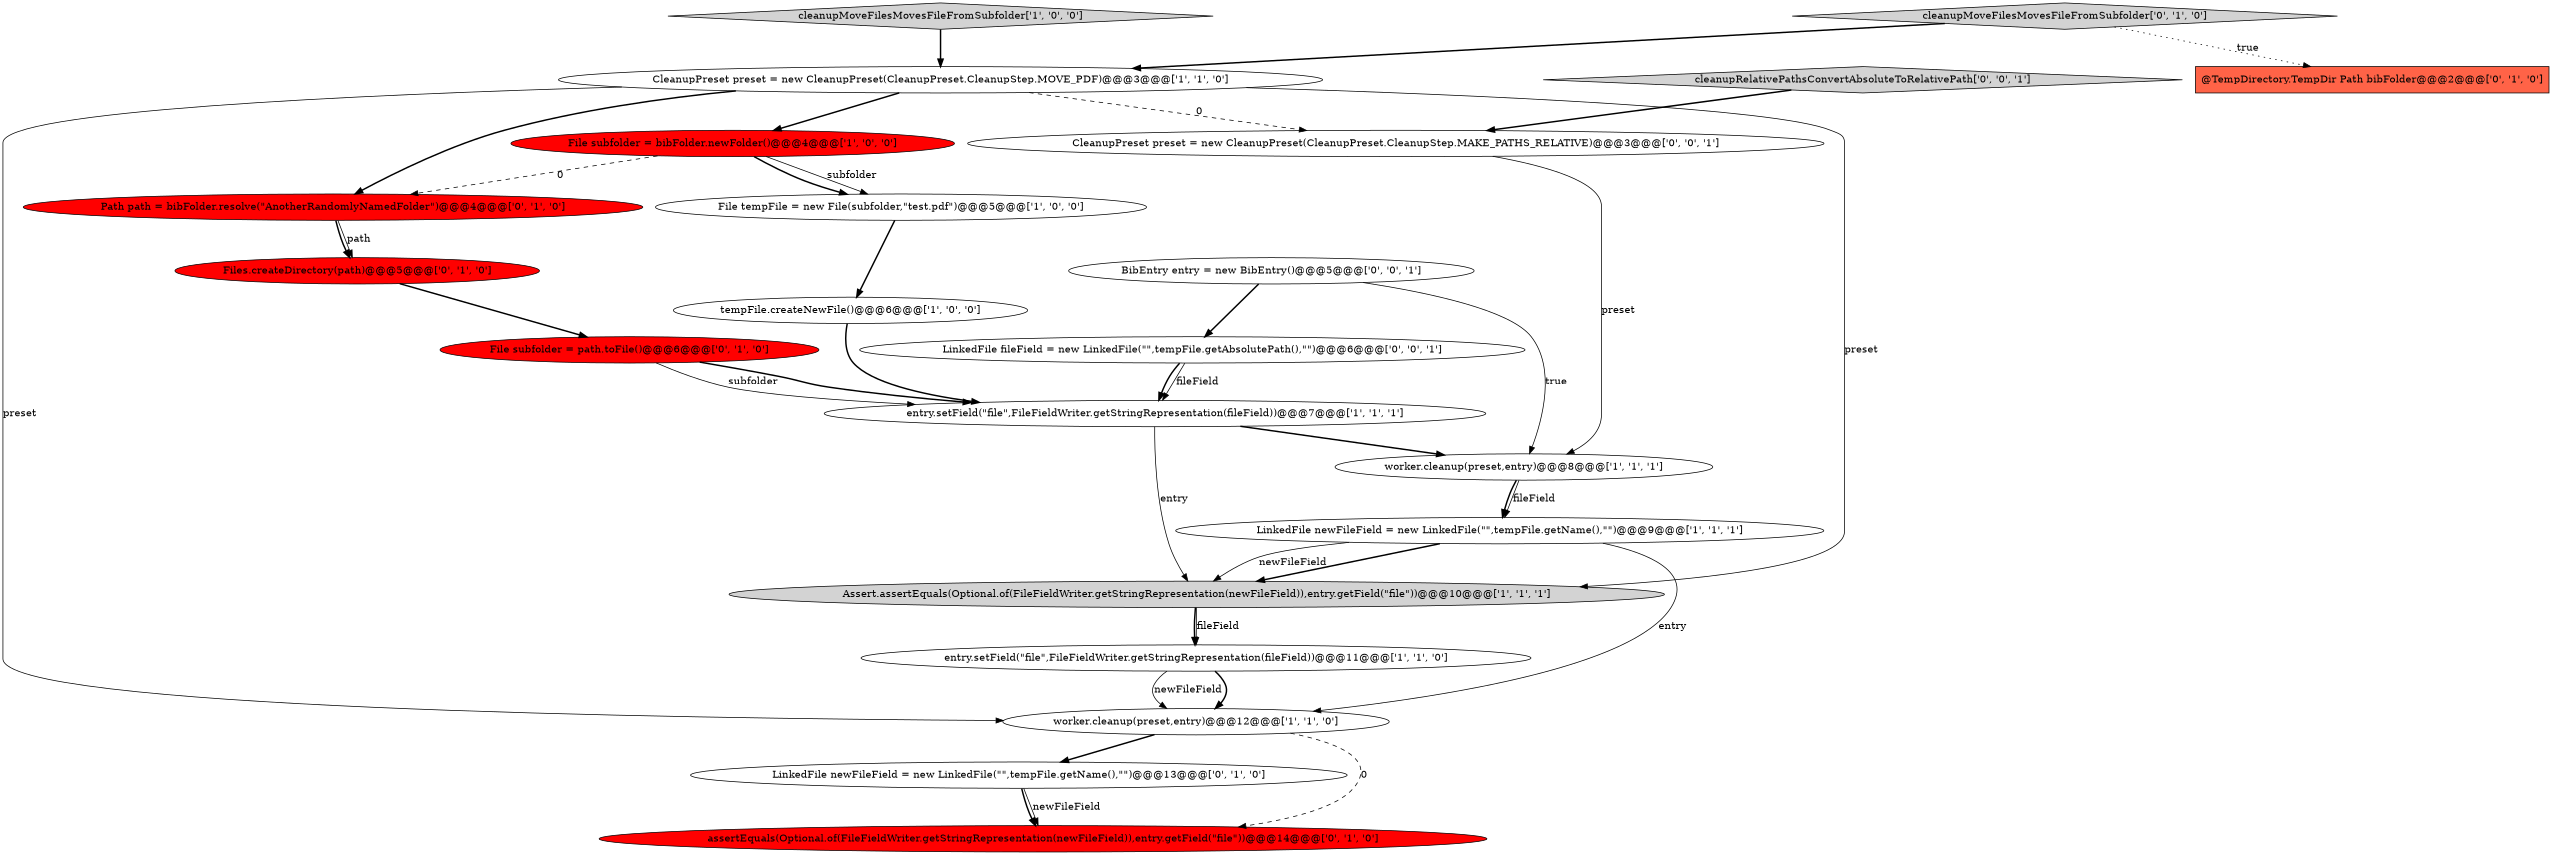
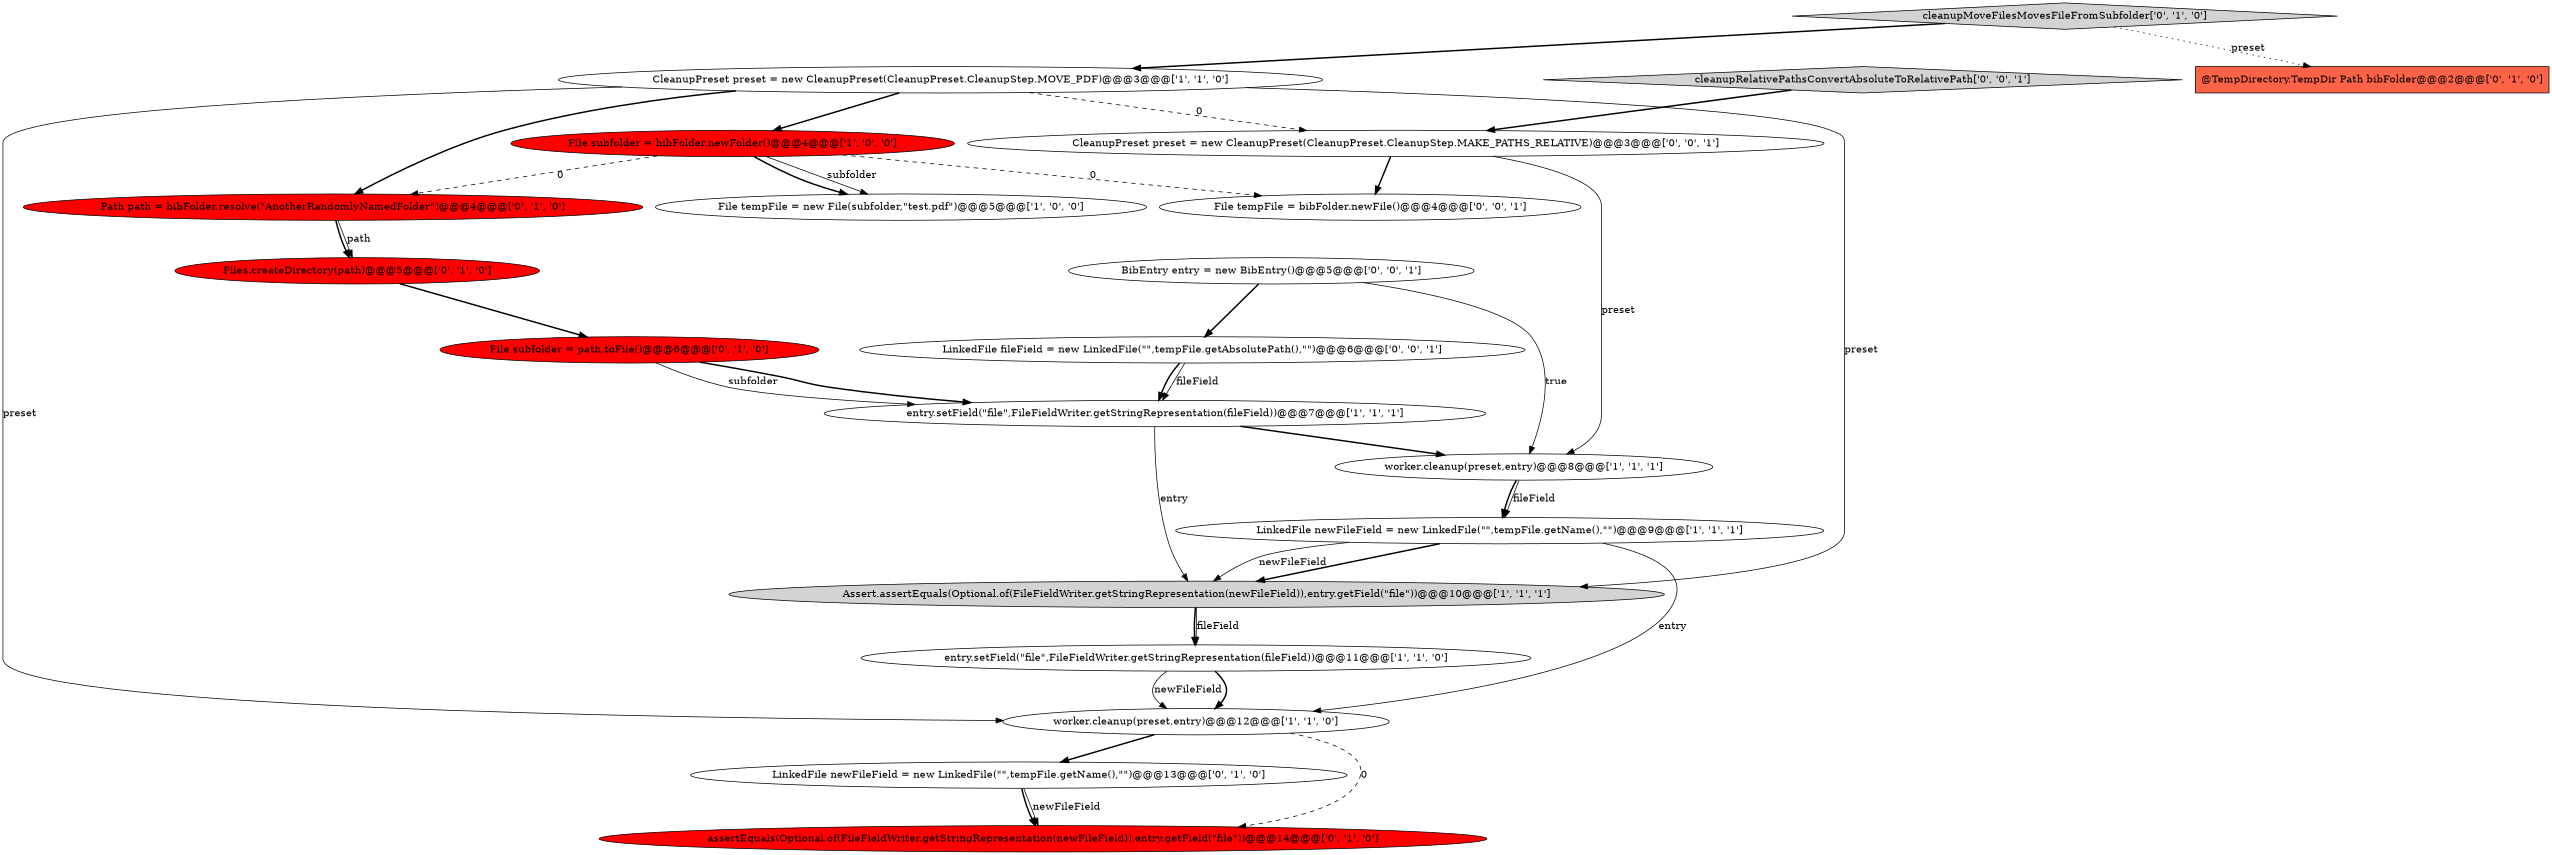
node "cleanupMoveFilesMovesFileFromSubfolder['1', '0', '0']": removed
edge "cleanupMoveFilesMovesFileFromSubfolder['0', '1', '0']" -> "@TempDirectory.TempDir Path bibFolder@@@2@@@['0', '1', '0']": label "true" -> "preset"
node "File tempFile = bibFolder.newFile()@@@4@@@['0', '0', '1']": added
node "tempFile.createNewFile()@@@6@@@['1', '0', '0']": removed
